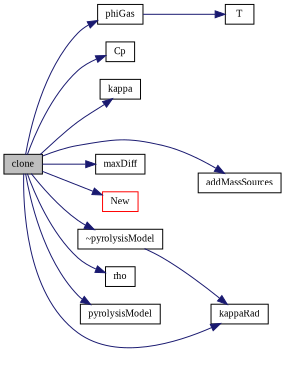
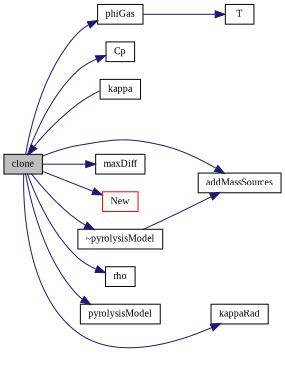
edge "clone" -> "kappa": reversed
edge "~pyrolysisModel" -> "kappaRad": now "~pyrolysisModel" -> "addMassSources"
